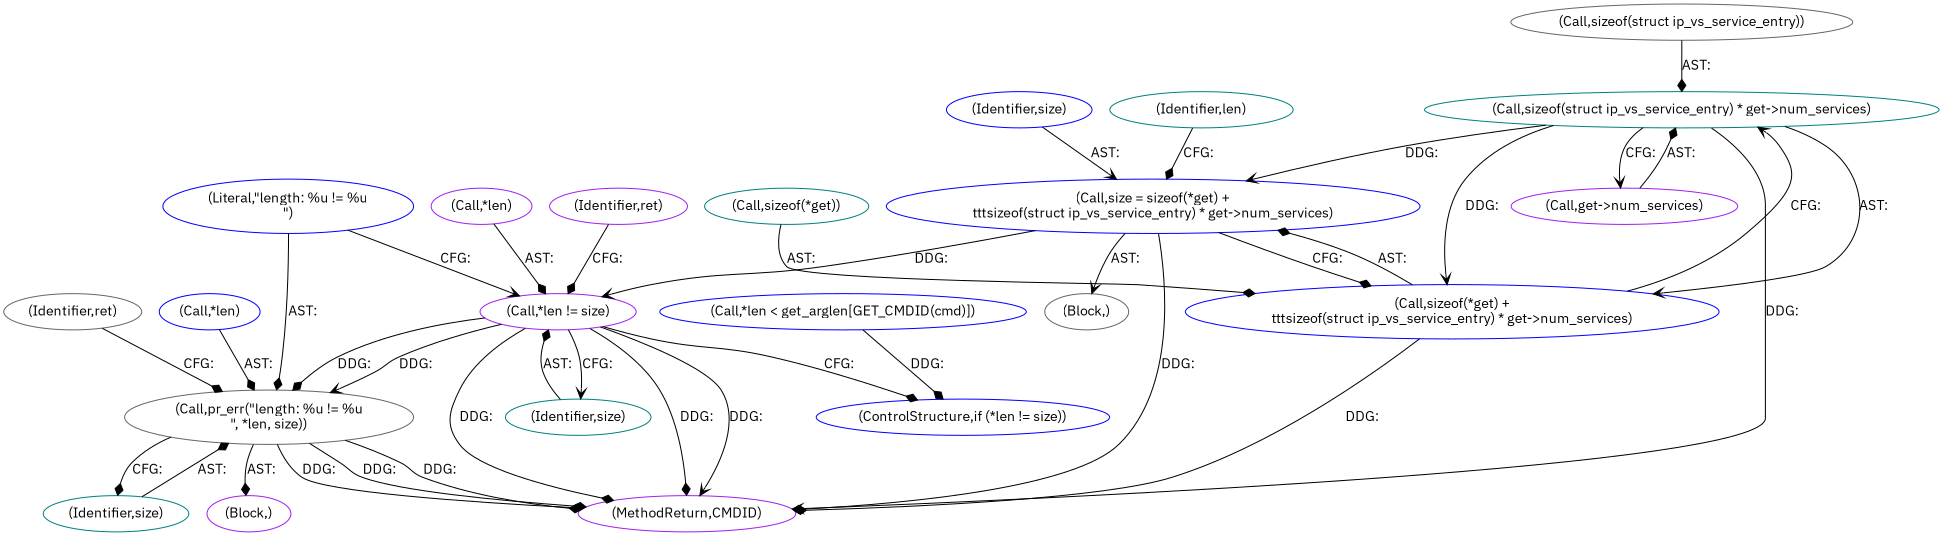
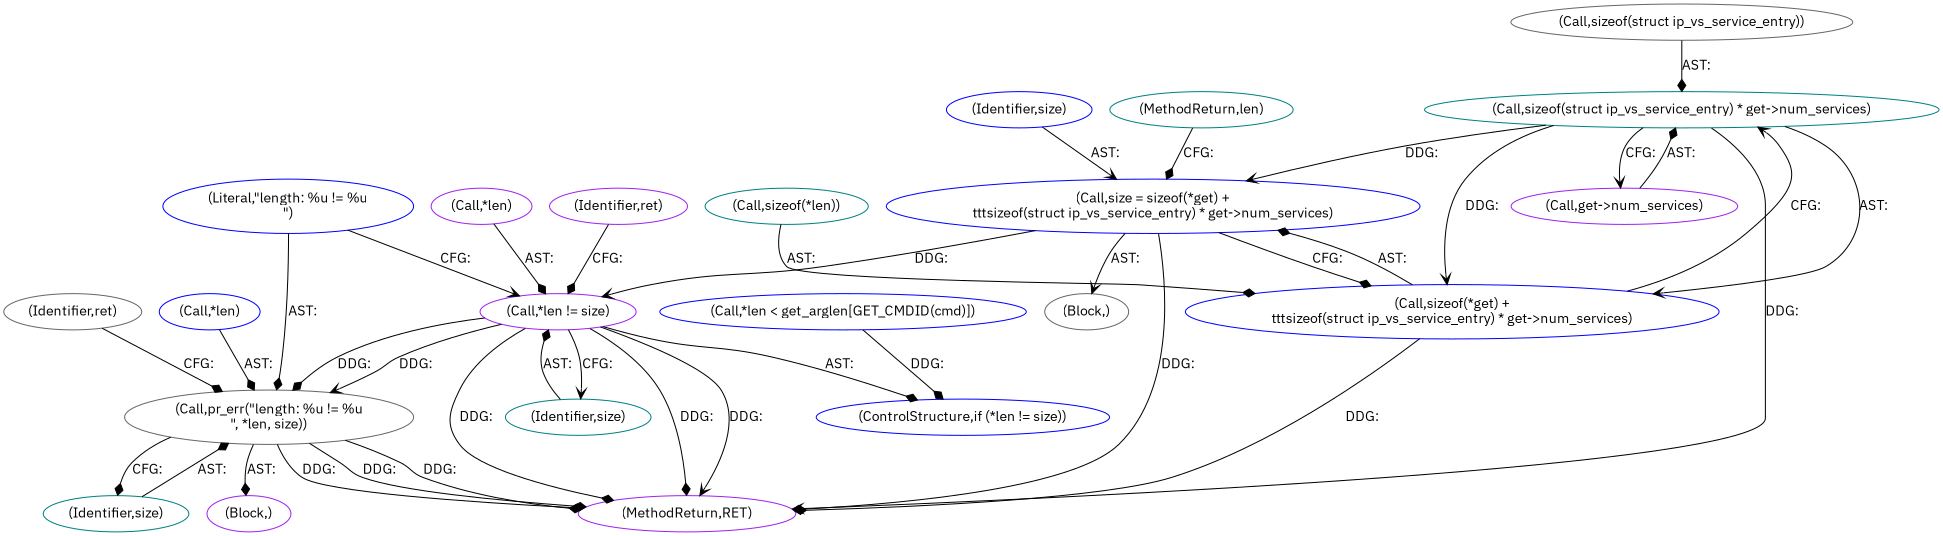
node "(Identifier,len)": label "(Identifier,len)" -> "(MethodReturn,len)"
node "(Call,sizeof(*get))": label "(Call,sizeof(*get))" -> "(Call,sizeof(*len))"
edge "(Call,*len != size)" -> "(ControlStructure,if (*len != size))": label "CFG: " -> "AST: "
node "(MethodReturn,CMDID)": label "(MethodReturn,CMDID)" -> "(MethodReturn,RET)"
